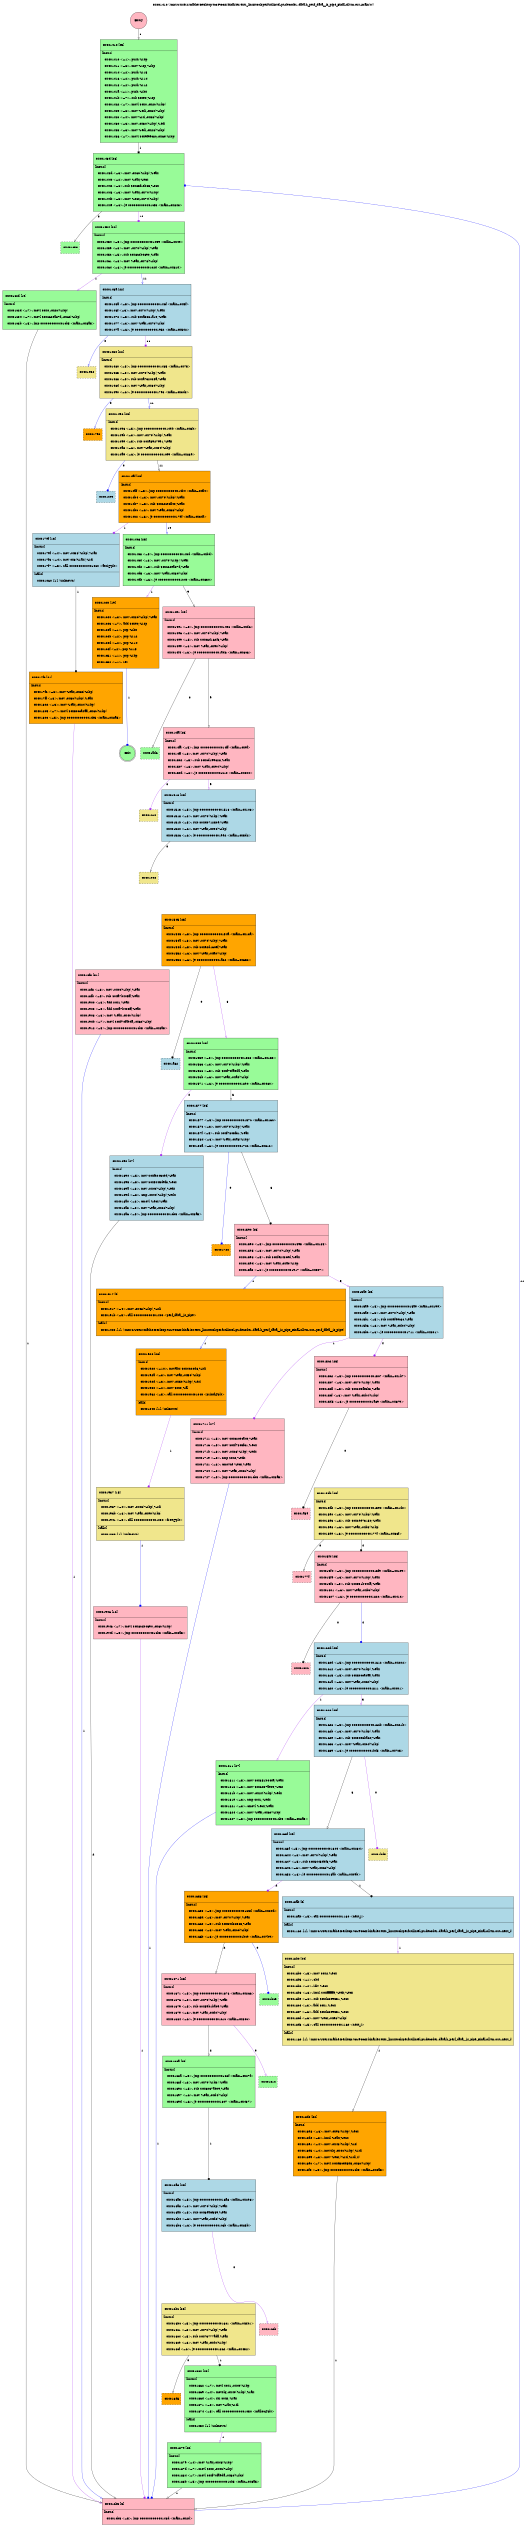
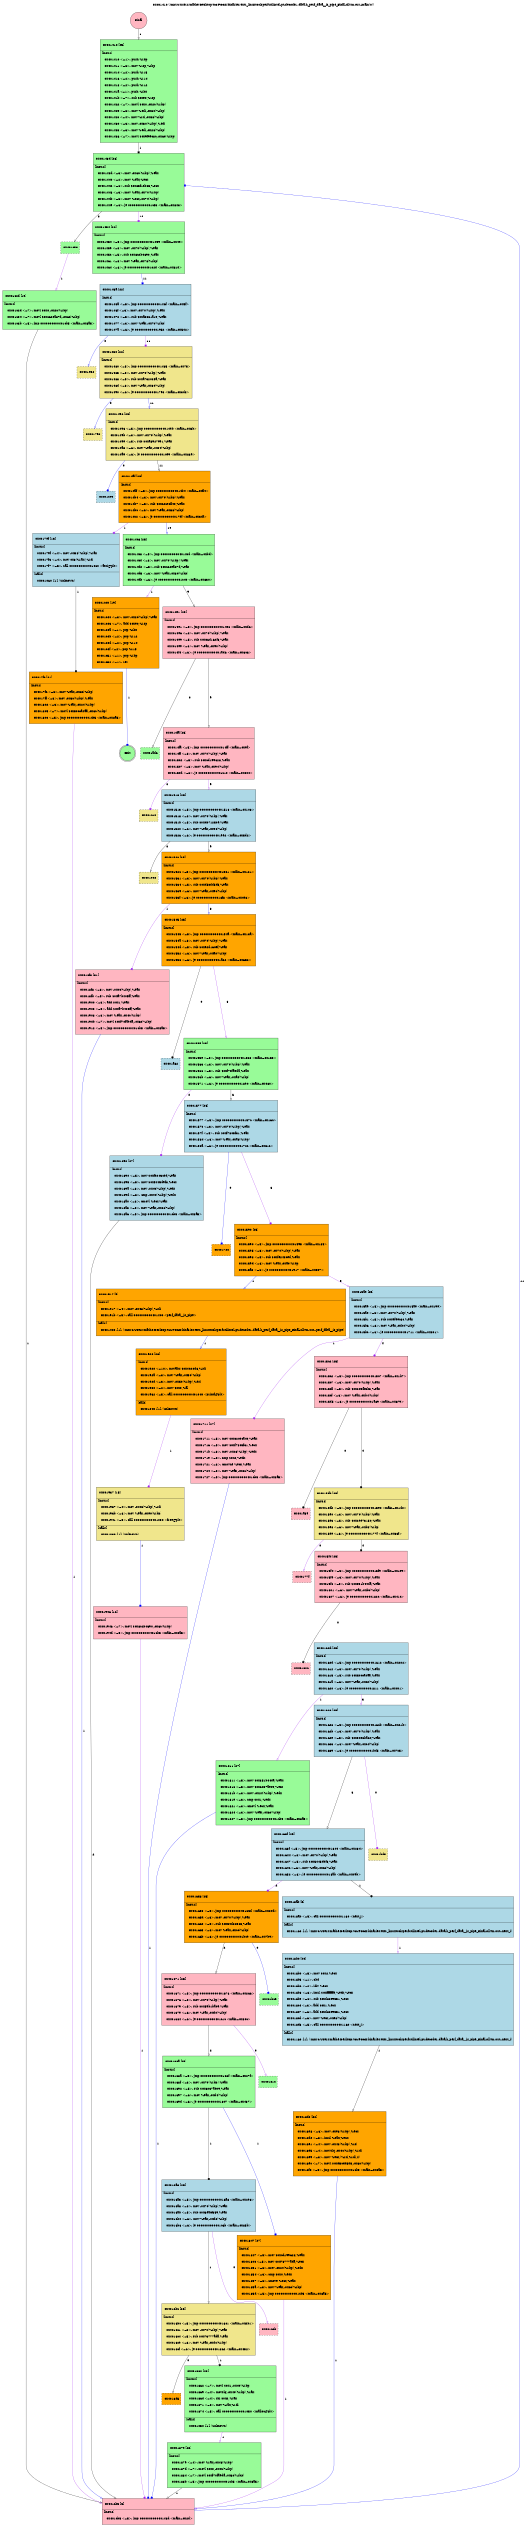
node "Entry": label "Entry" -> "Final"
edge "0x401454 [22]" -> "0x40146a [22]": arrowhead onormal -> box
edge "0x401454 [22]" -> "0x401c2d [19]": now "0x401c53" -> "0x401c2d [19]"
node "0x4017e3": fillcolor orange -> khaki
node "0x40152c [25]": added
edge "0x401577 [25]" -> "0x401590 [25]": color black -> purple
node "0x401590 [25]": fillcolor lightpink -> orange
edge "0x4015c2 [25]" -> "0x4015db [25]": added, label "4"
edge "0x4015db [25]" -> "0x40177f": color black -> purple
edge "0x4015f4 [25]" -> "0x40160d [25]": removed, label "4"
node "0x4018b0 [40]": fillcolor khaki -> lightblue
edge "0x4016a3 [25]" -> "0x4016bc [25]": added, label "1"
node "0x401847 [27]": added
edge "0x4018d8 [32]" -> "0x401cb5 [5]": color black -> blue
